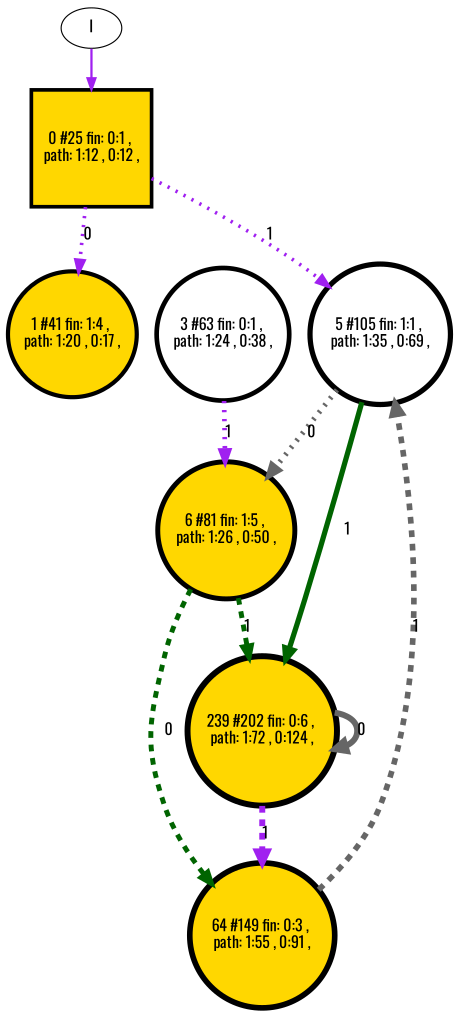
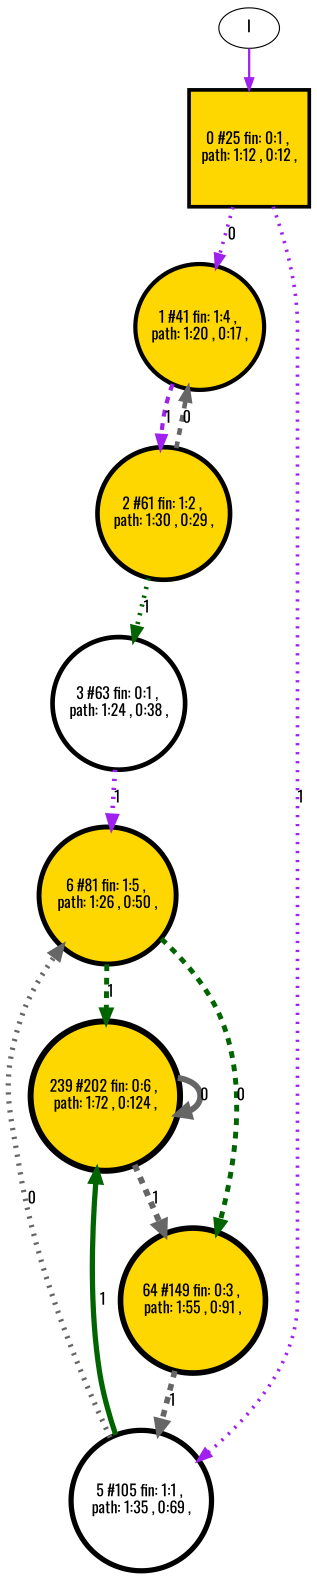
node "2 #61 fin: 1:2 , path: 1:30 , 0:29 ,": added
edge "239 #202 fin: 0:6 , path: 1:72 , 0:124 ," -> "64 #149 fin: 0:3 , path: 1:55 , 0:91 ,": color purple -> gray40
